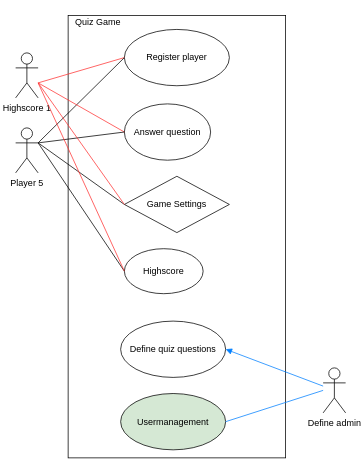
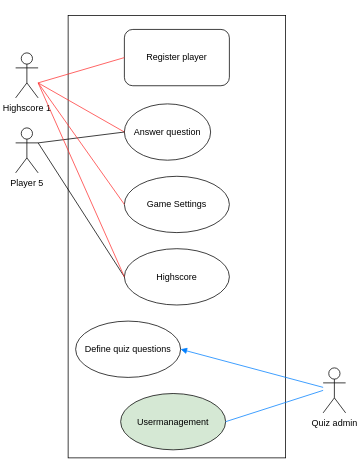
node "Quiz Game": removed
node "Register player": shape ellipse -> rounded rectangle
edge "Register player" -- "Player 5": removed
edge "Player 5" -- "Game Settings": removed
node "Game Settings": shape diamond -> ellipse
node "Highscore": size 79x45 -> 105x56
node "Define quiz questions": moved (173, 349) -> (128, 349)
node "Define admin": label "Define admin" -> "Quiz admin"
